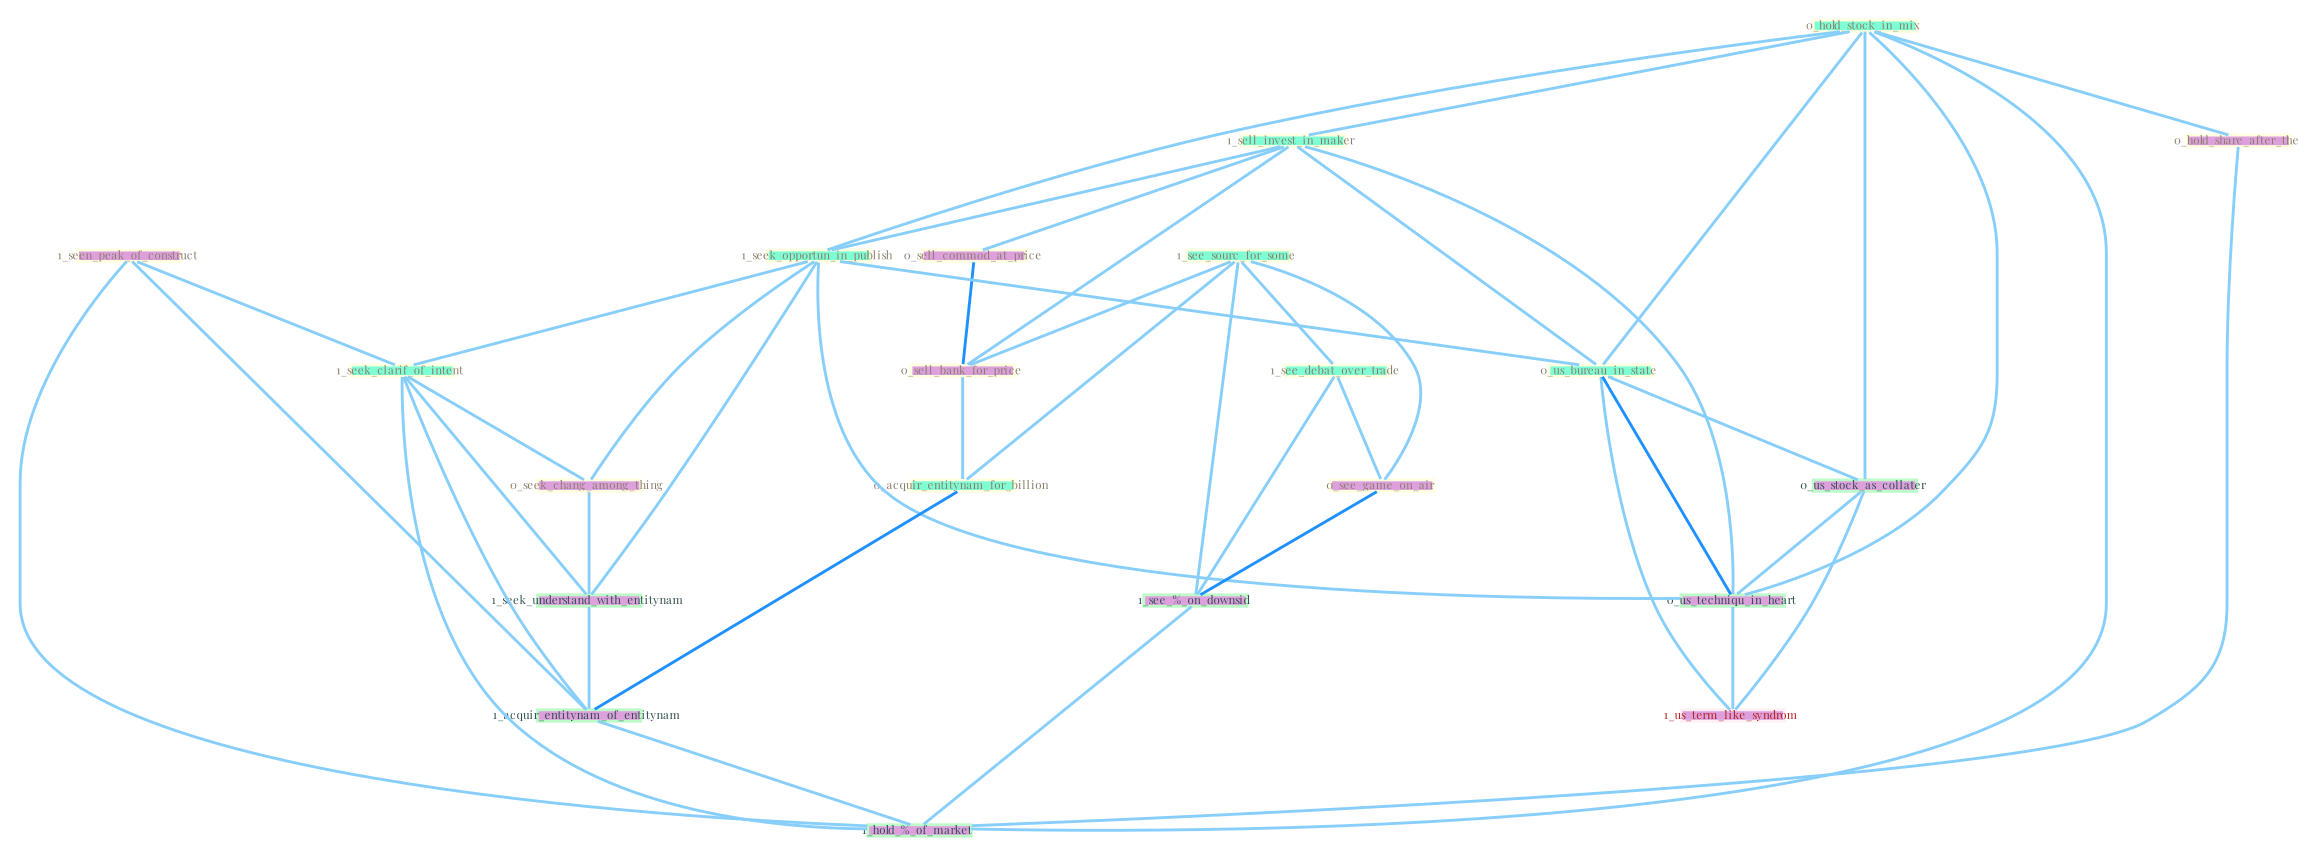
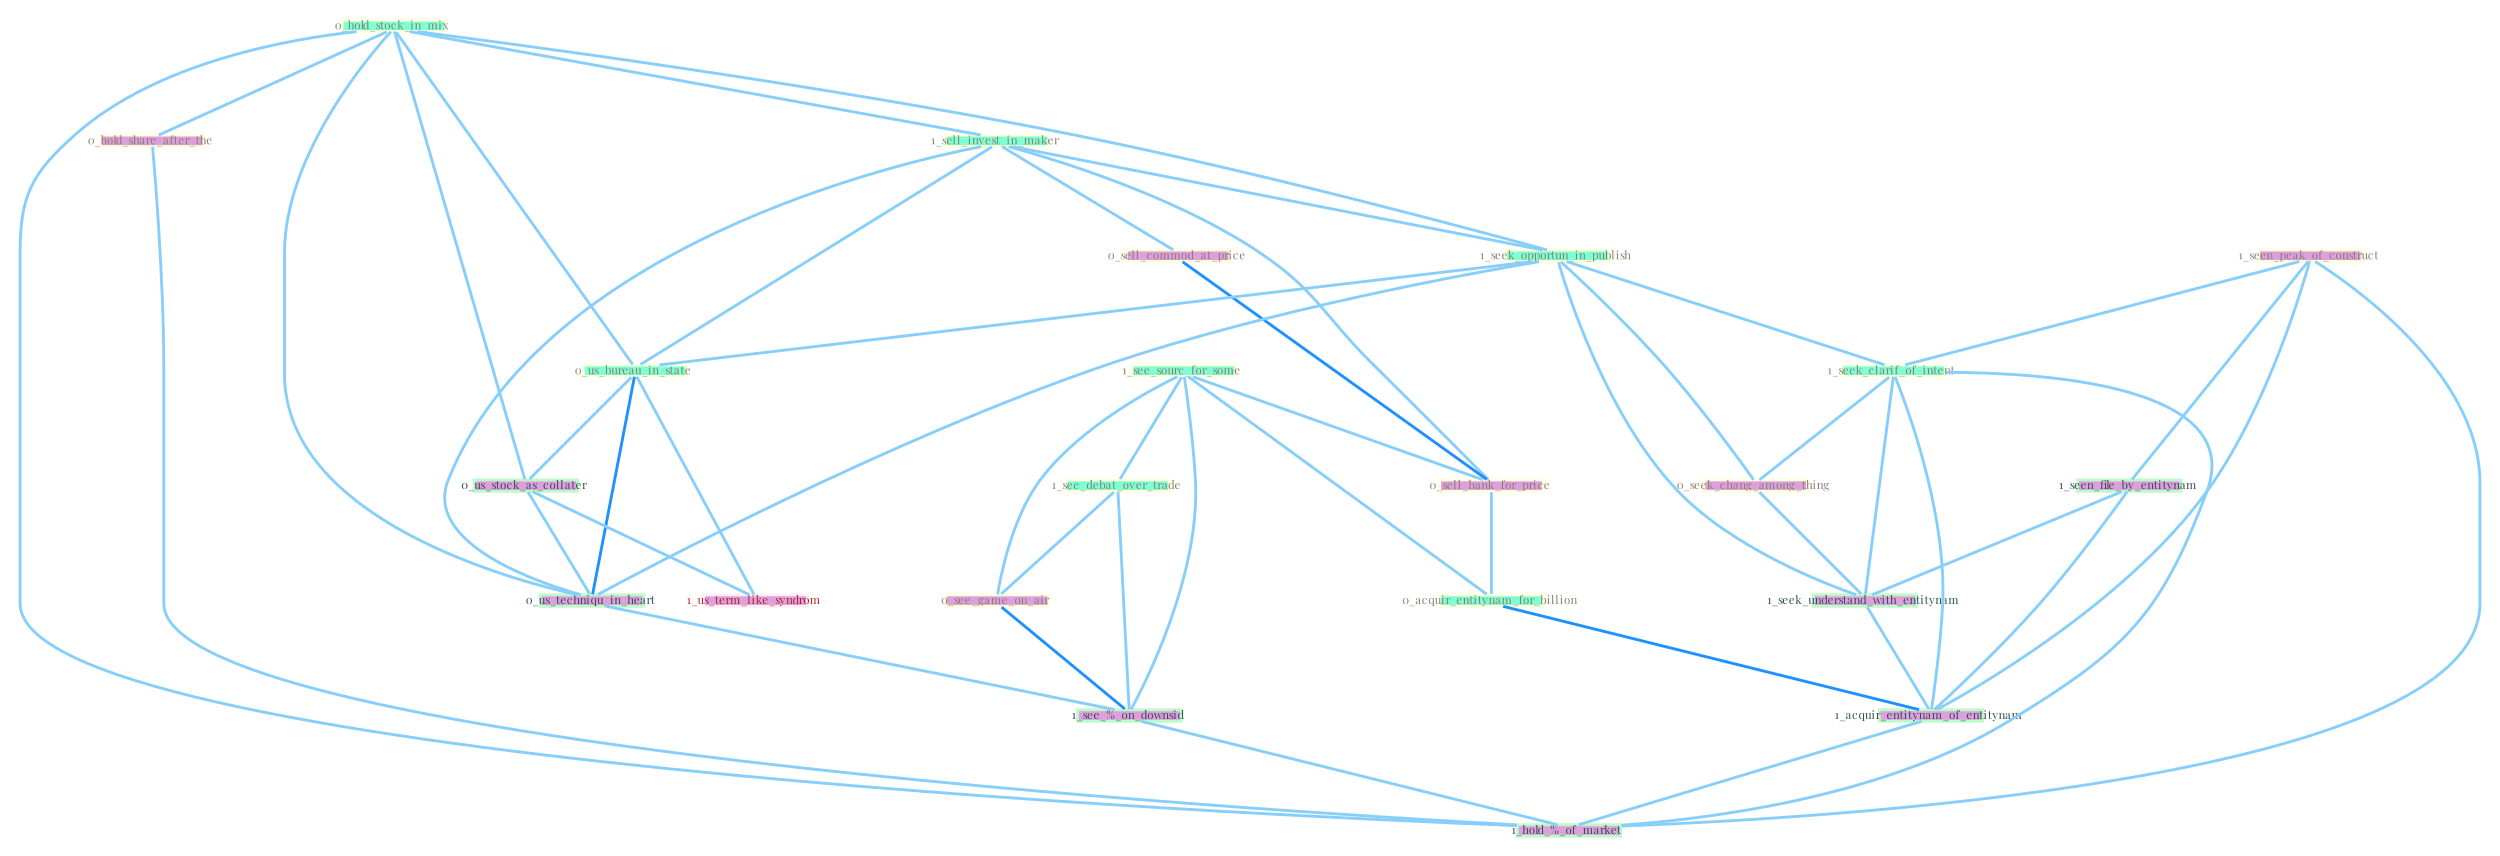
node "1_seen_file_by_entitynam": added
edge "0_us_techniqu_in_heart" -- "1_us_term_like_syndrom": now "0_us_techniqu_in_heart" -- "1_see_%_on_downsid"
